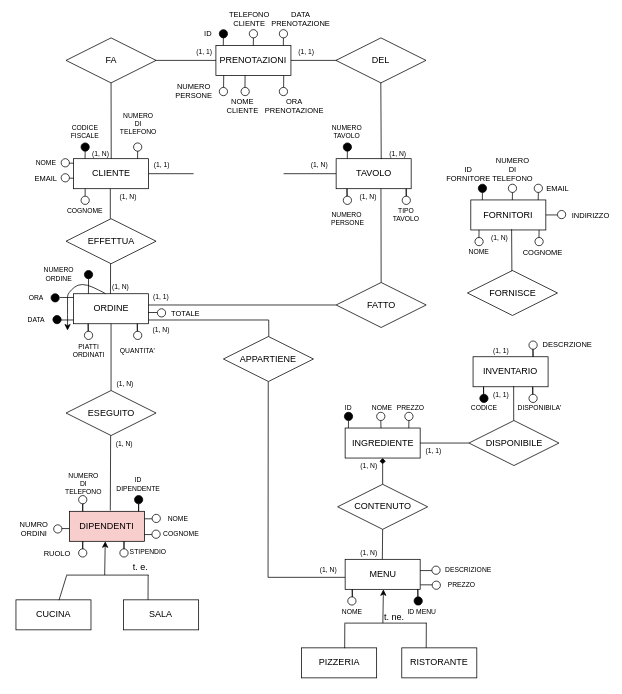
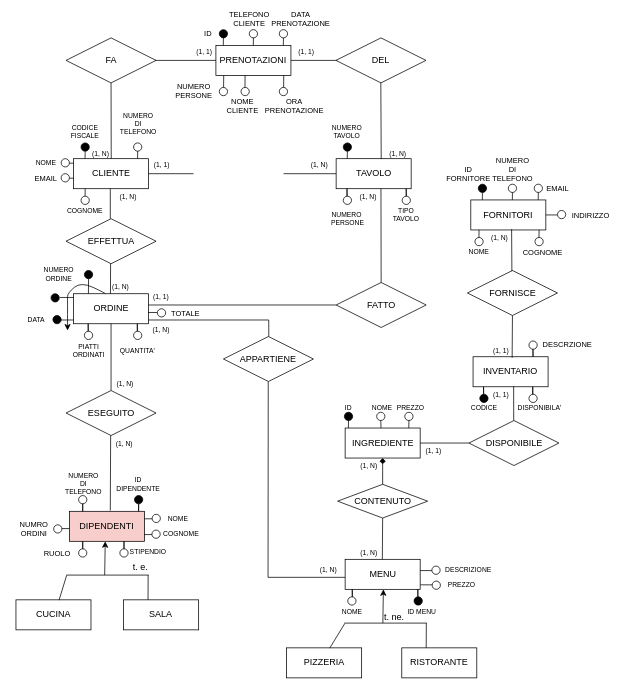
node "ORA": removed
edge "FORNISCE" -- "INVENTARIO": added
node "CONTENUTO": size 90x45 -> 90x34
node "PIZZERIA": moved (339, 663) -> (324, 663)
